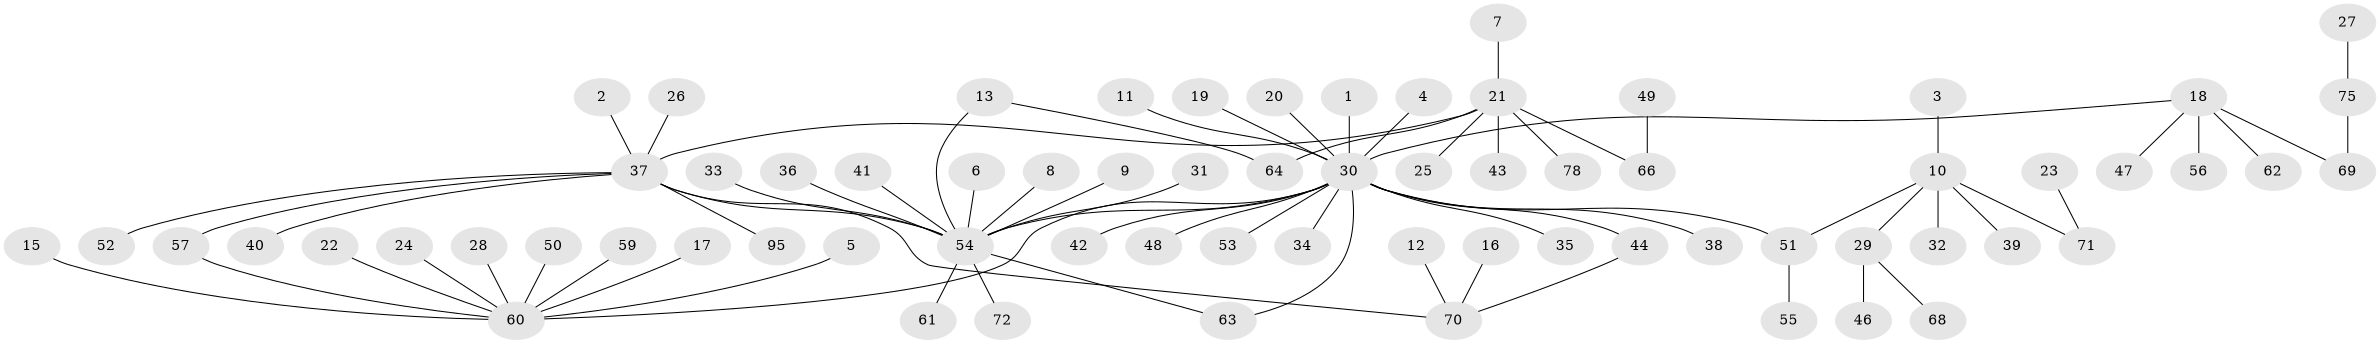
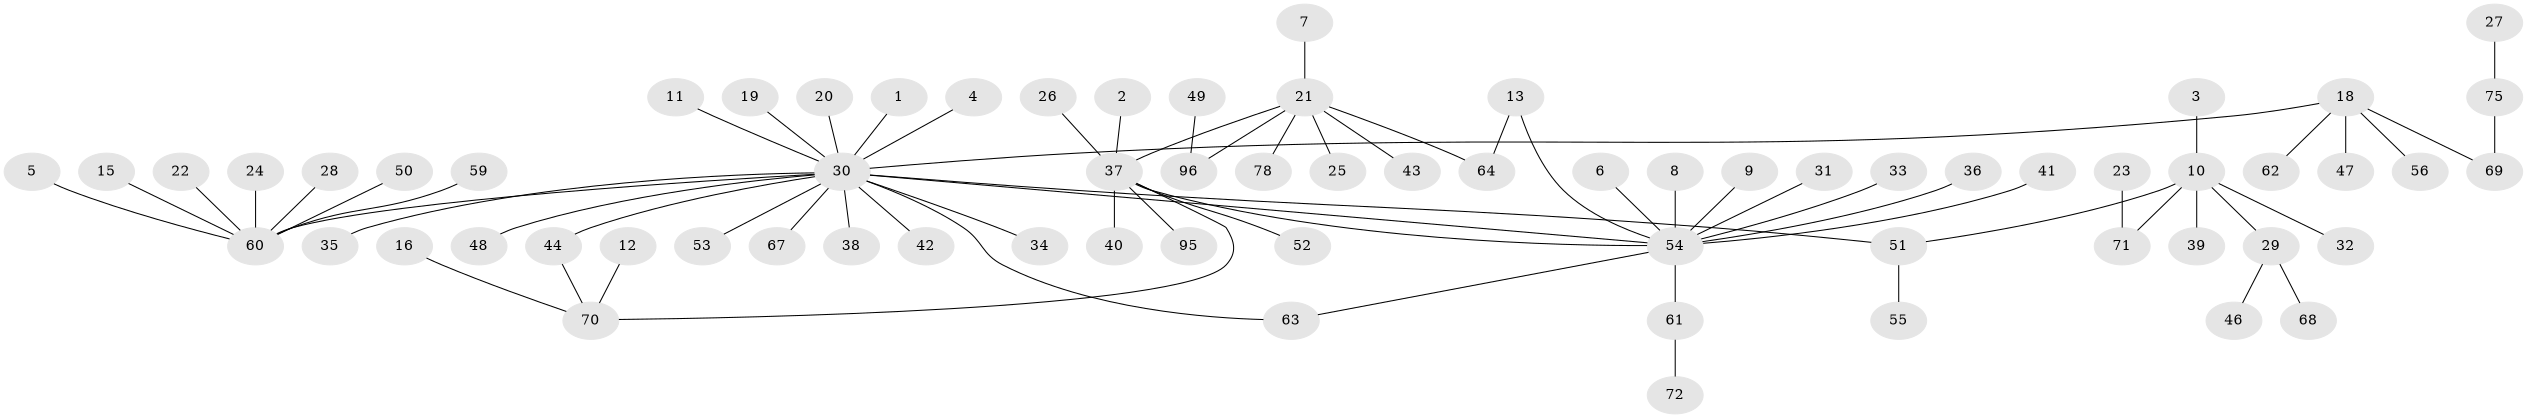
node "66": label "66" -> "96"
node "57": removed
node "17": removed
node "67": added
edge "54" -- "72": now "61" -- "72"
